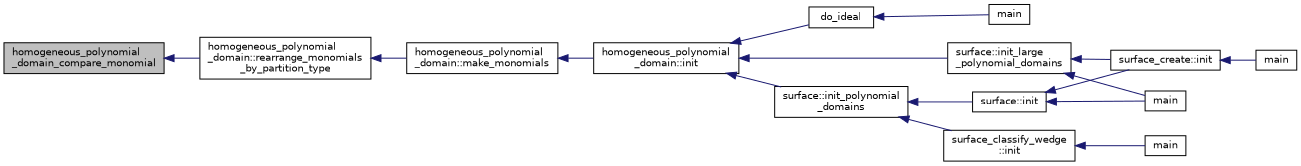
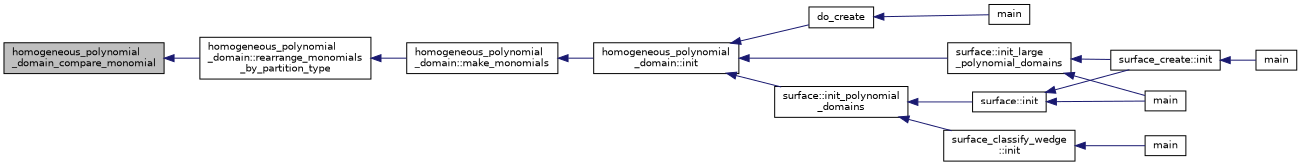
node "do_ideal": label "do_ideal" -> "do_create"
